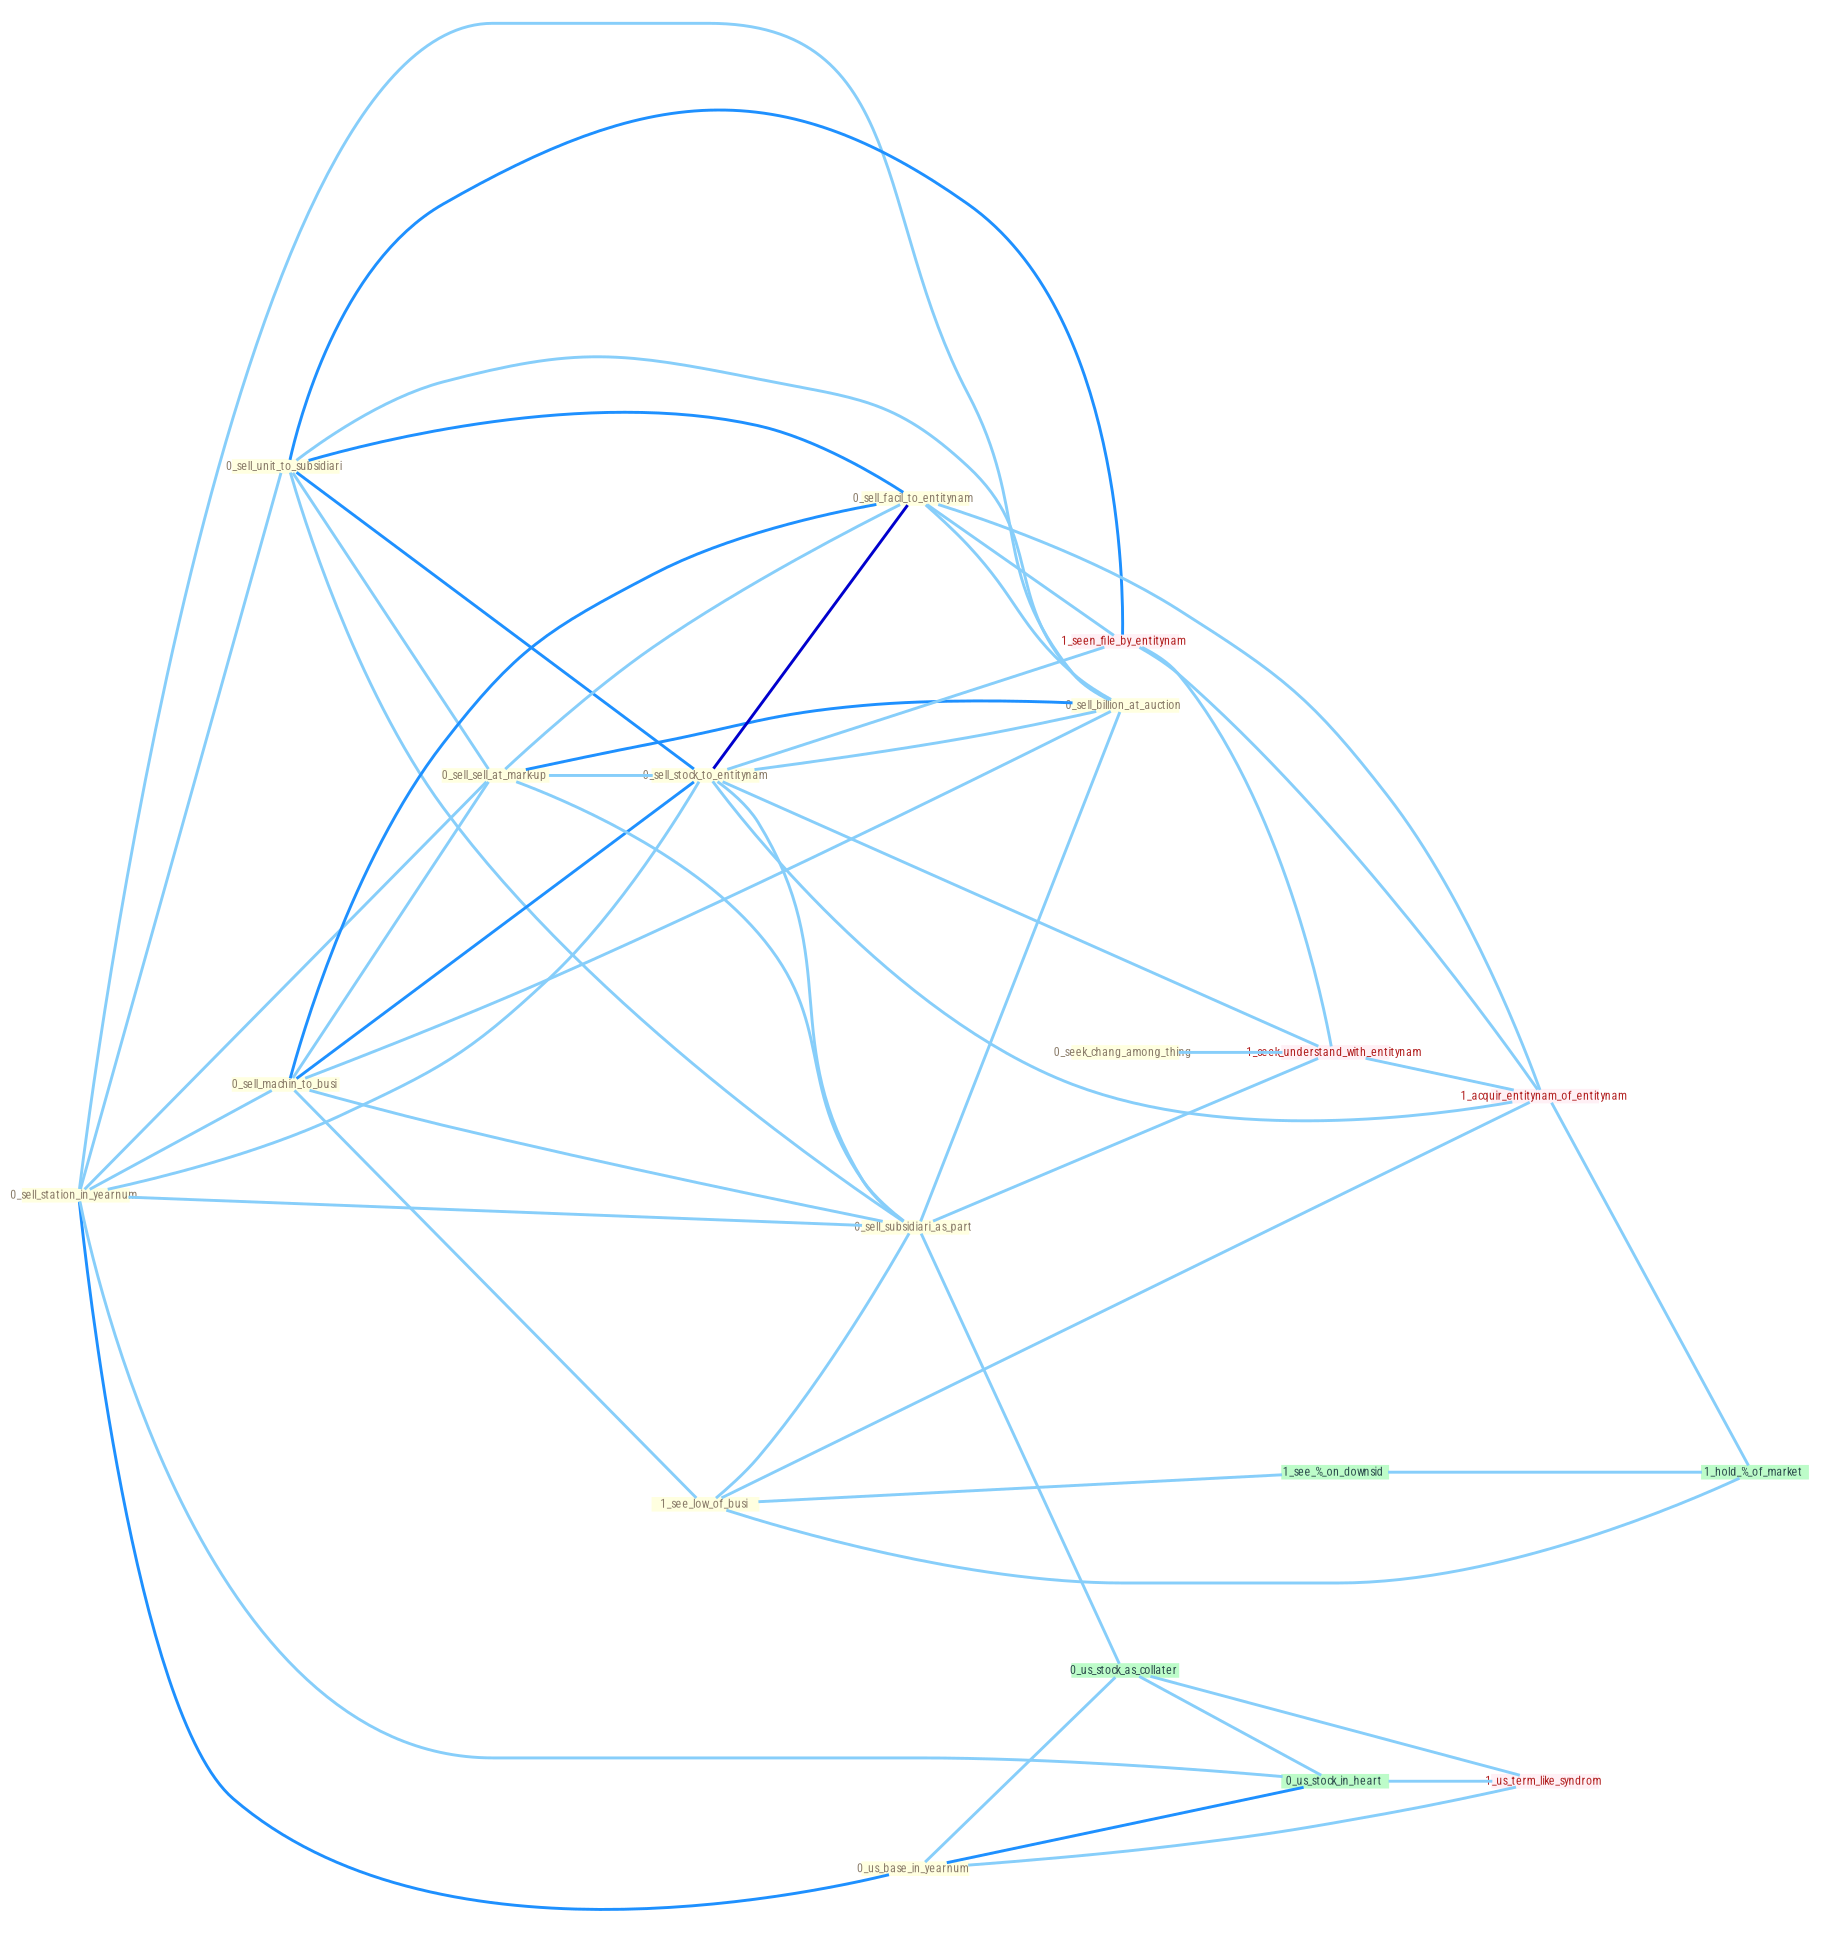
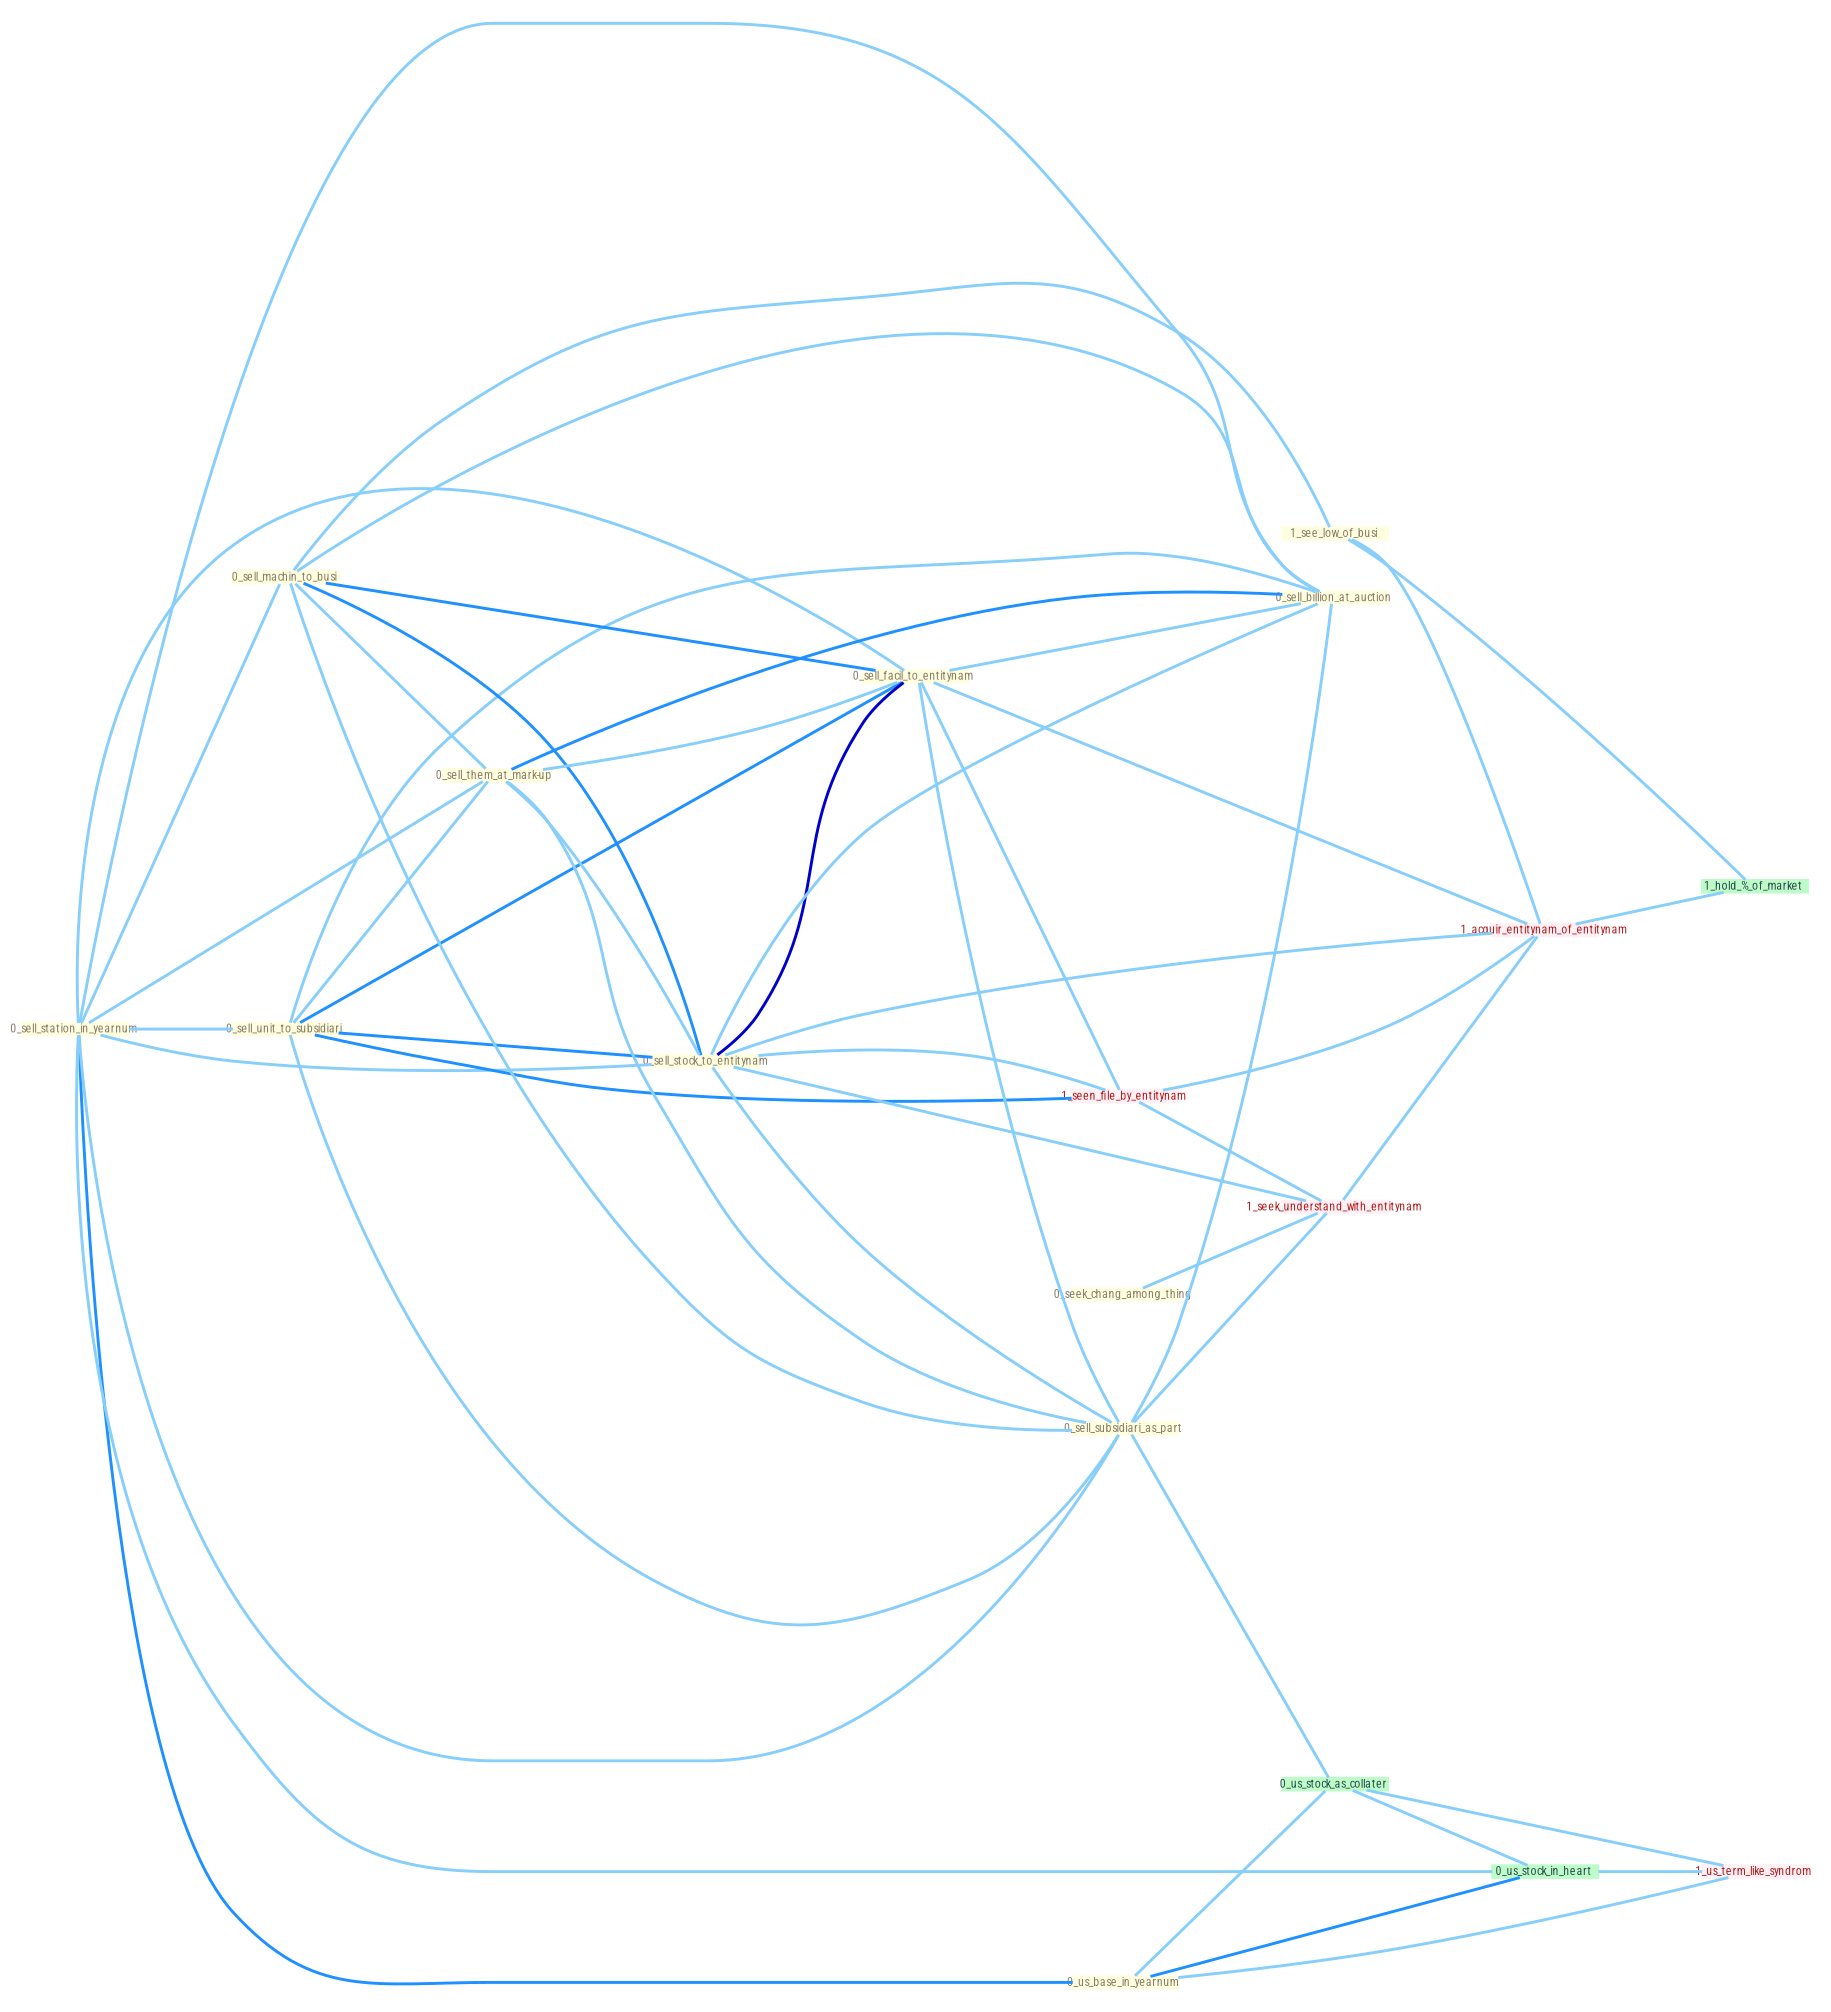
edge "0_sell_facil_to_entitynam" -- "0_sell_station_in_yearnum": added
node "0_sell_sell_at_mark-up": label "0_sell_sell_at_mark-up" -> "0_sell_them_at_mark-up"
edge "0_sell_subsidiari_as_part" -- "1_see_low_of_busi": now "0_sell_subsidiari_as_part" -- "0_sell_facil_to_entitynam"
node "1_see_%_on_downsid": removed
